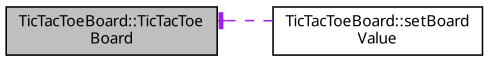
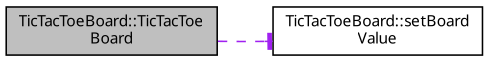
edge "TicTacToeBoard::setBoard Value" -> "TicTacToeBoard::TicTacToe Board": reversed
